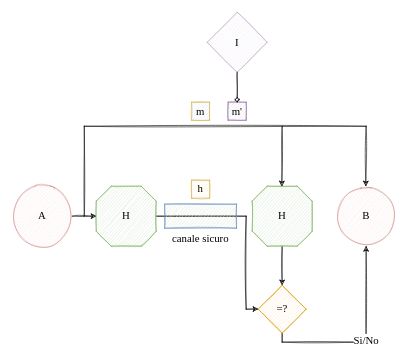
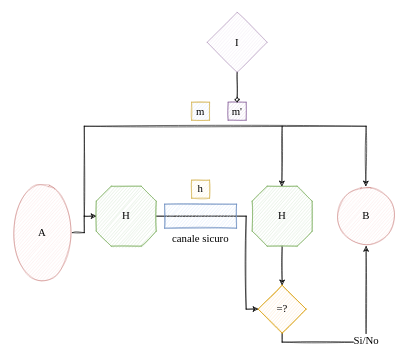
node "A": size 60x60 -> 60x93
node "canale sicuro": fillcolor #d5e8d4 -> #dae8fc
